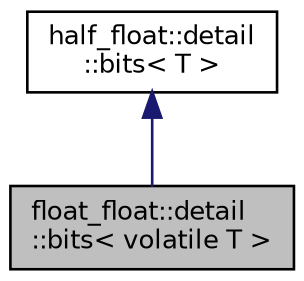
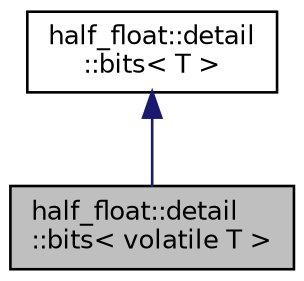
node "float_float::detail ::bits< volatile T >": label "float_float::detail ::bits< volatile T >" -> "half_float::detail ::bits< volatile T >"
